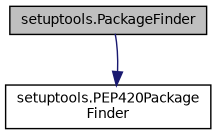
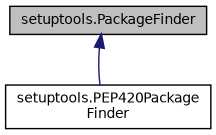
edge "setuptools.PackageFinder" -> "setuptools.PEP420Package Finder": reversed
